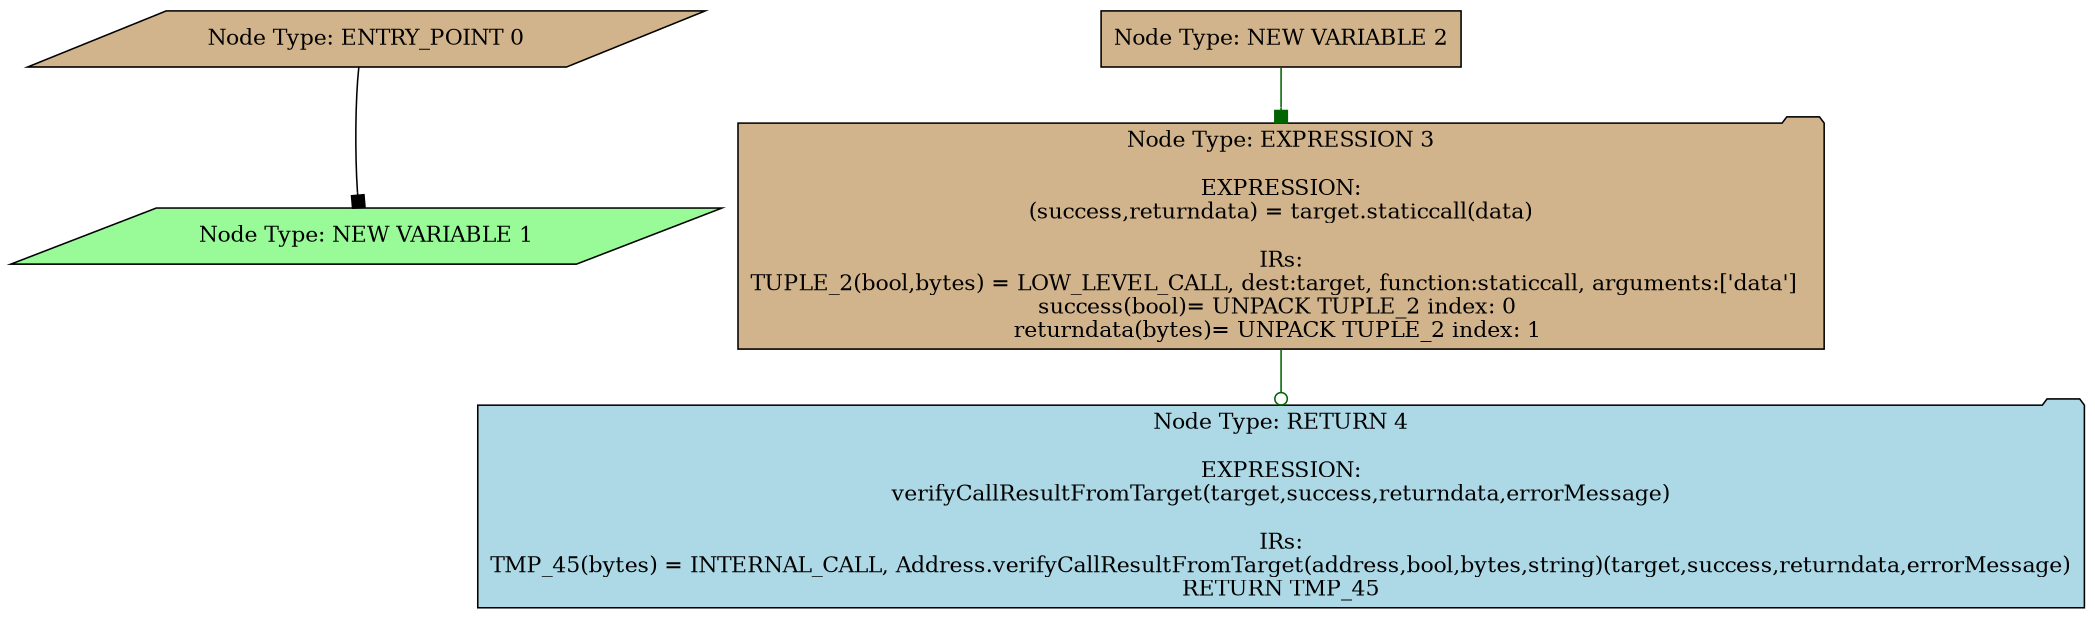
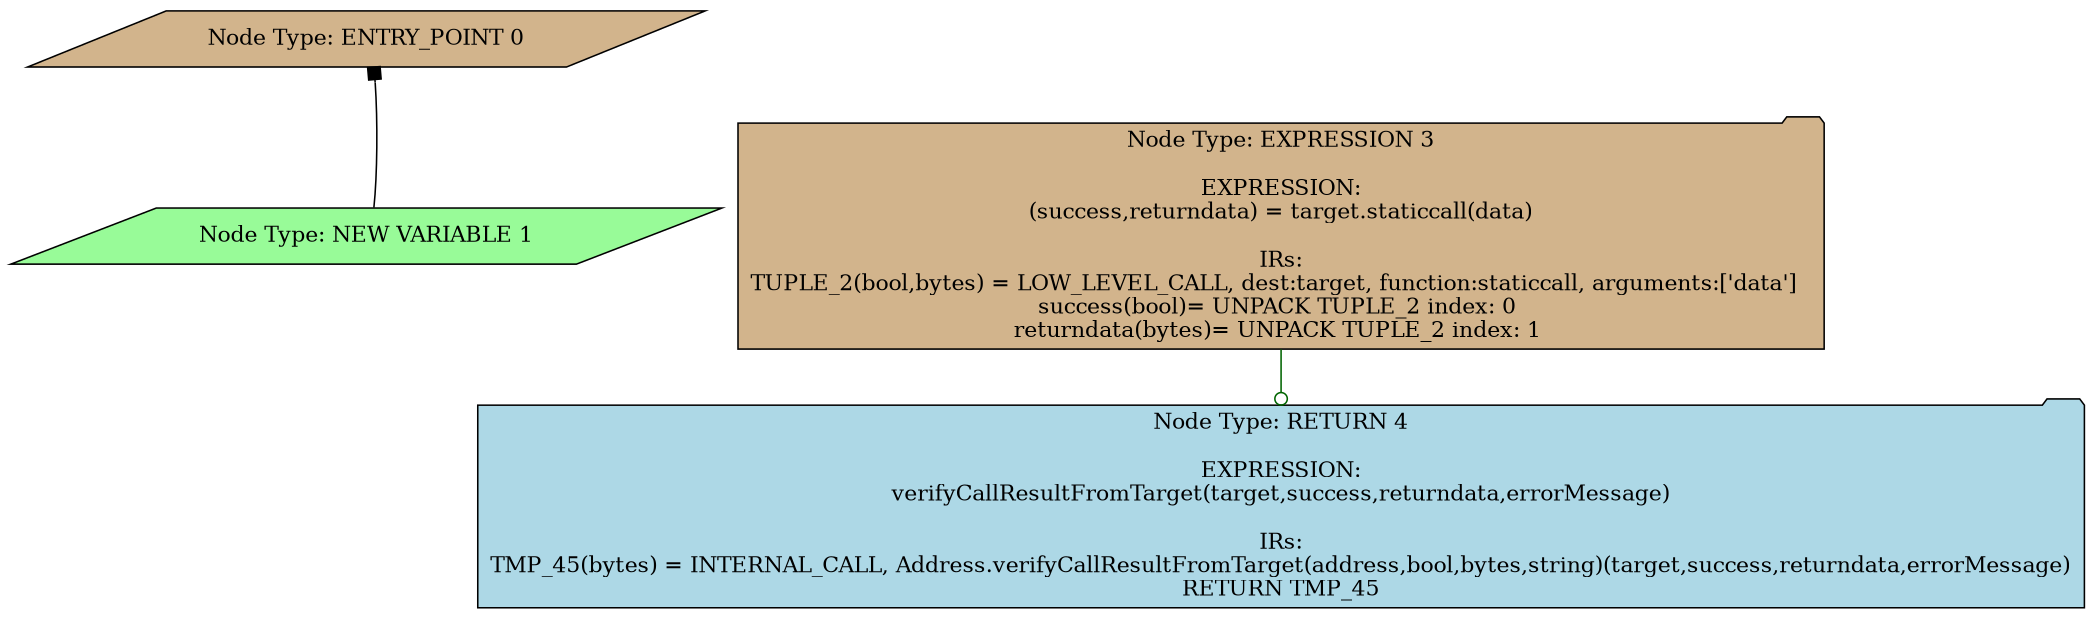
node "Node Type: NEW VARIABLE 2": removed
edge "Node Type: ENTRY_POINT 0" -> "Node Type: NEW VARIABLE 1": reversed
